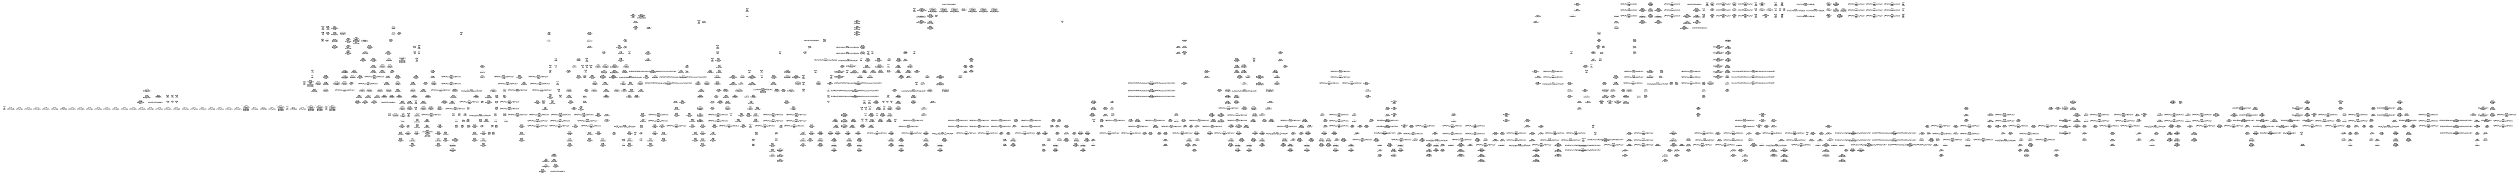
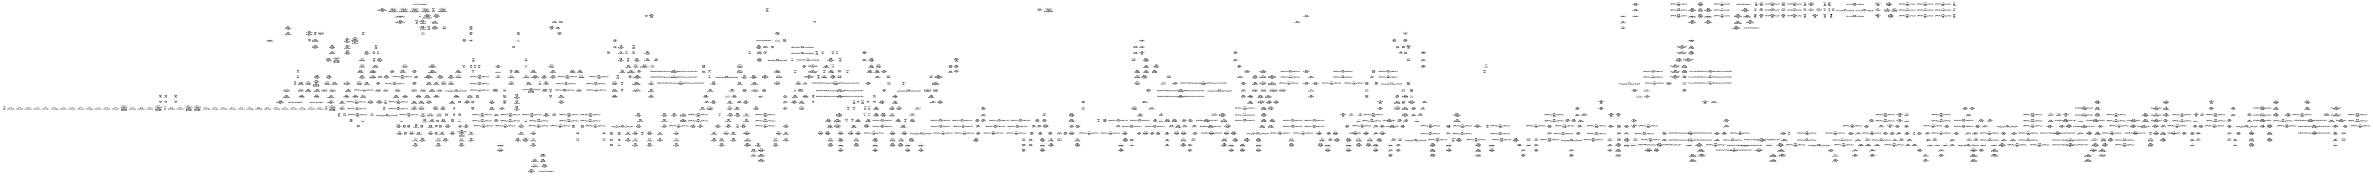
node "CE0x474ec30": removed
